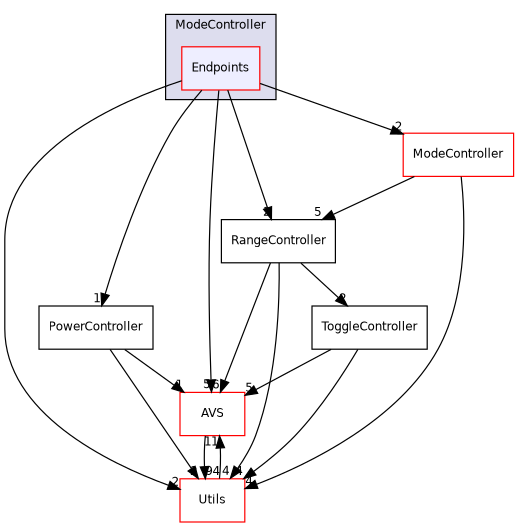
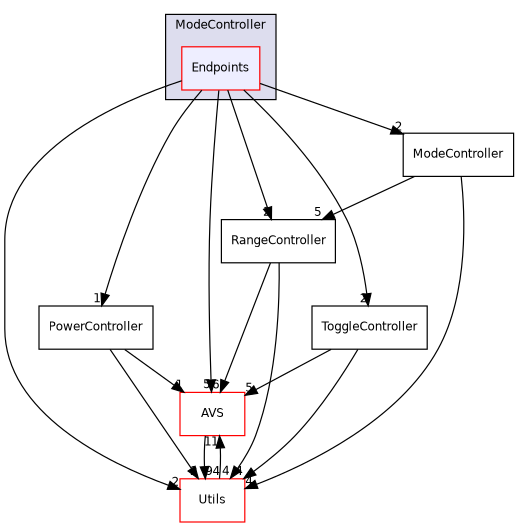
node "ModeController": color red -> black
edge "RangeController" -> "ToggleController": now "Endpoints" -> "ToggleController"
